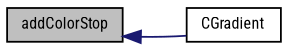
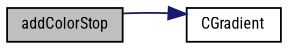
edge "CGradient" -> "addColorStop": reversed
